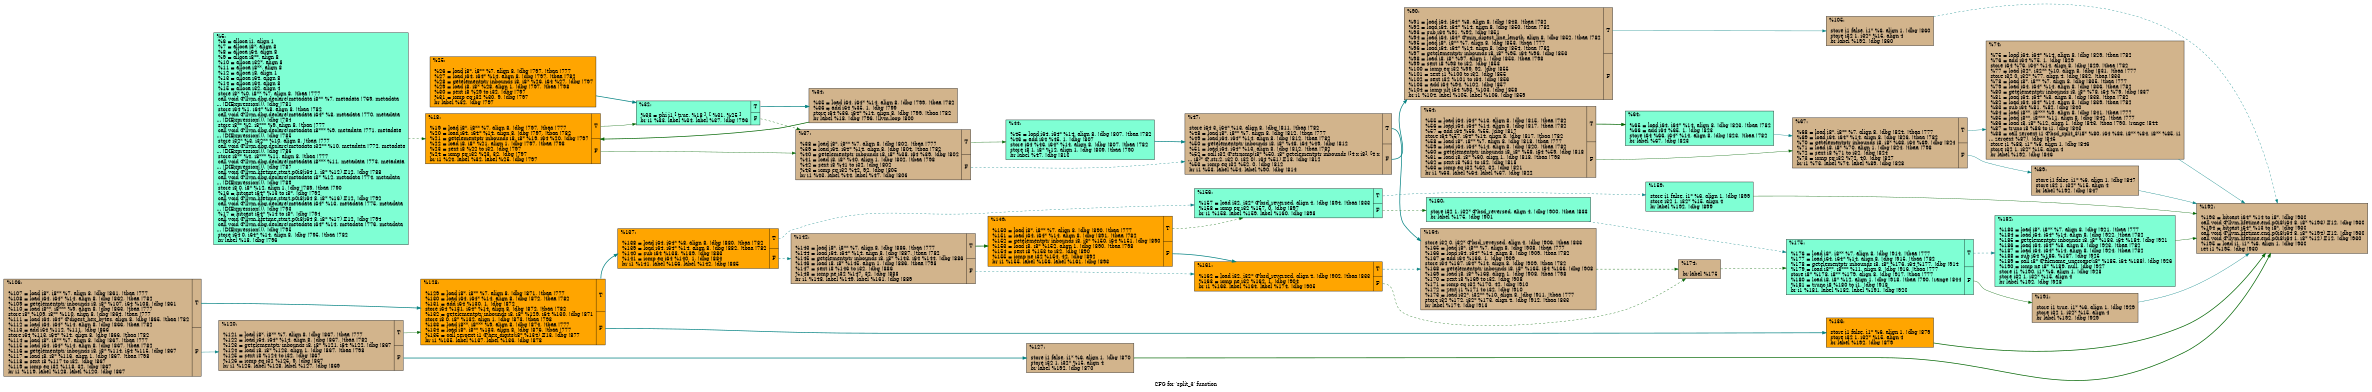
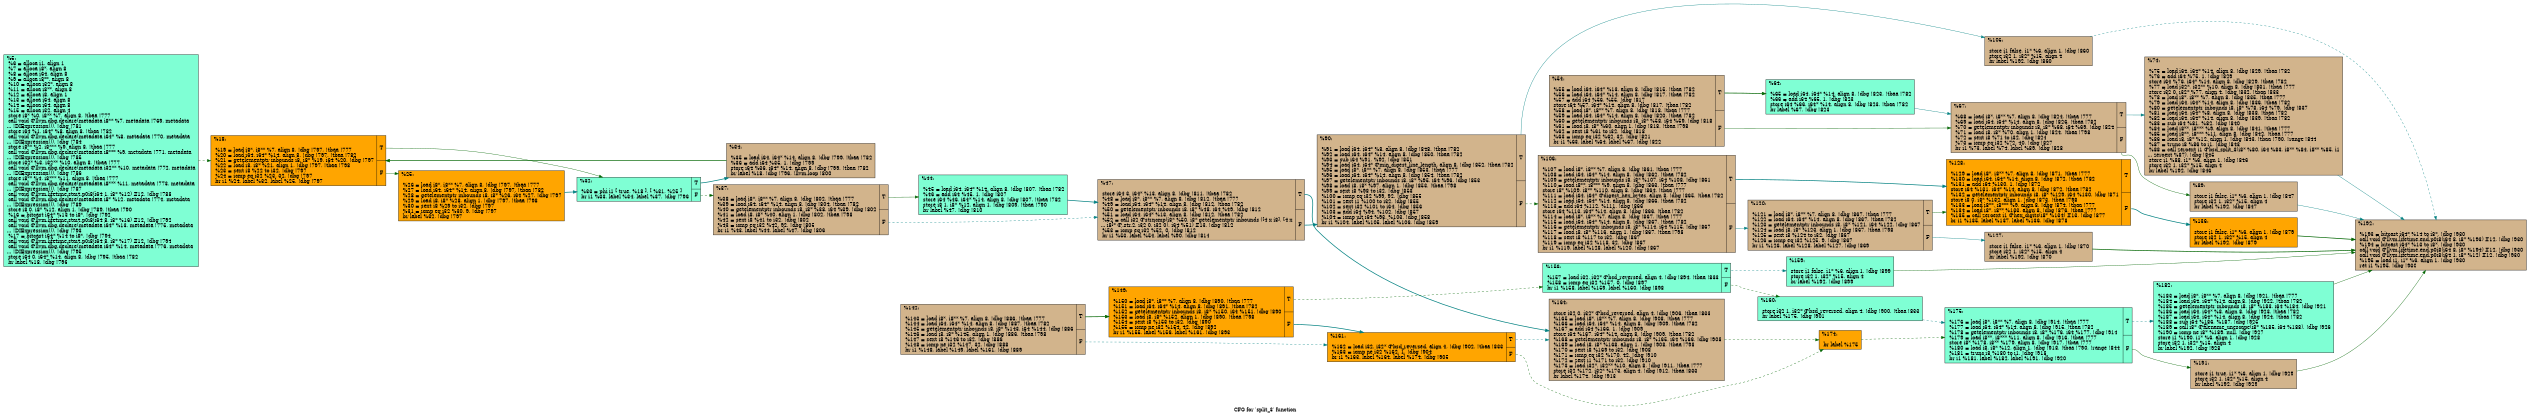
edge "%18:" -> "%37:": now "%18:" -> "%25:"
edge "%67:" -> "%89:": color teal -> darkgreen
edge "%90:" -> "%106:": added
node "%137:": removed
node "%174:": fillcolor tan -> orange
edge "%191:" -> "%192:": color teal -> darkgreen
edge "%120:" -> "%127:": style bold -> solid
